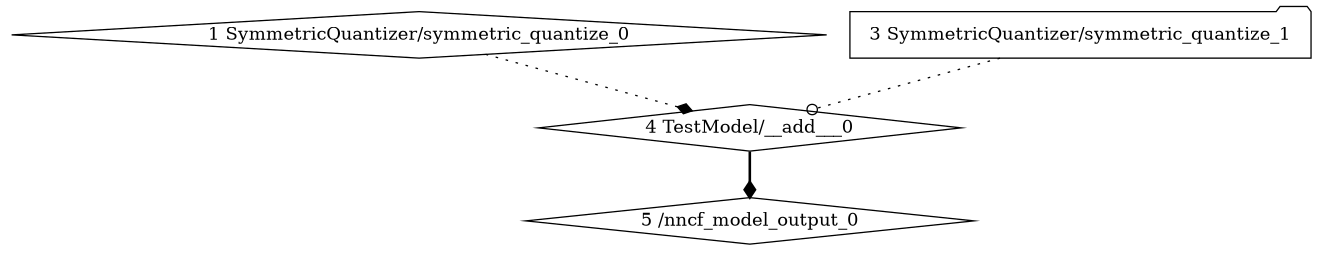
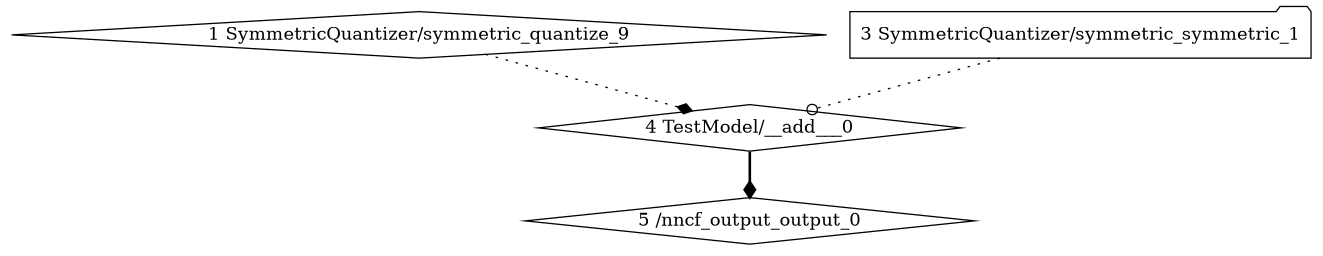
node "1 SymmetricQuantizer/symmetric_quantize_0": label "1 SymmetricQuantizer/symmetric_quantize_0" -> "1 SymmetricQuantizer/symmetric_quantize_9"
node "3 SymmetricQuantizer/symmetric_quantize_1": label "3 SymmetricQuantizer/symmetric_quantize_1" -> "3 SymmetricQuantizer/symmetric_symmetric_1"
node "5 /nncf_model_output_0": label "5 /nncf_model_output_0" -> "5 /nncf_output_output_0"
